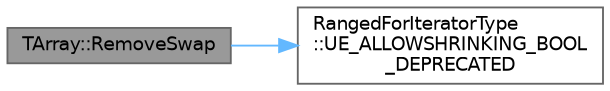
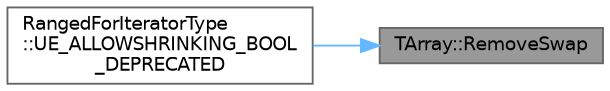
edge "TArray::RemoveSwap" -> "RangedForIteratorType ::UE_ALLOWSHRINKING_BOOL _DEPRECATED": reversed
